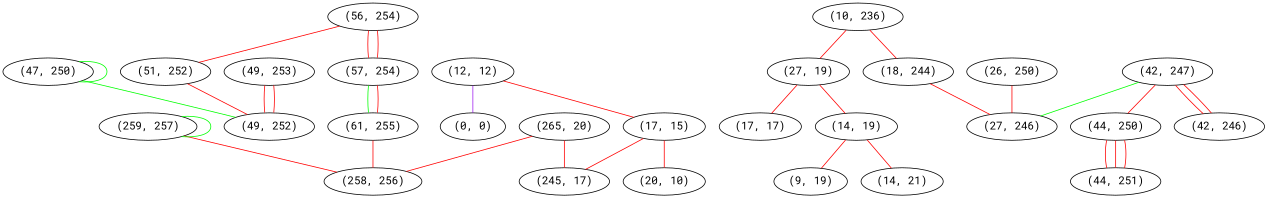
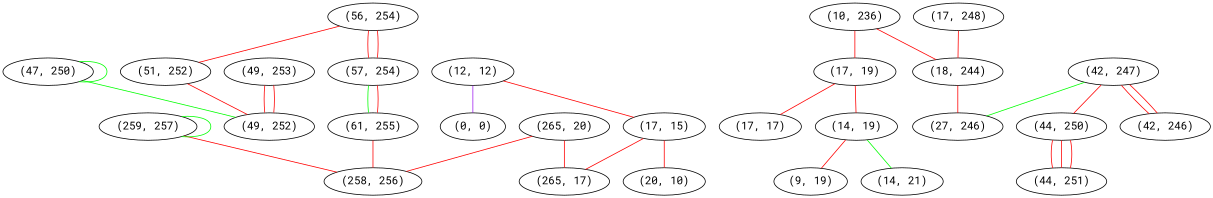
node "(17, 248)": added
node "(27, 19)": label "(27, 19)" -> "(17, 19)"
node "(26, 250)": removed
edge "(14, 19)" -- "(14, 21)": color red -> green
node "(245, 17)": label "(245, 17)" -> "(265, 17)"
